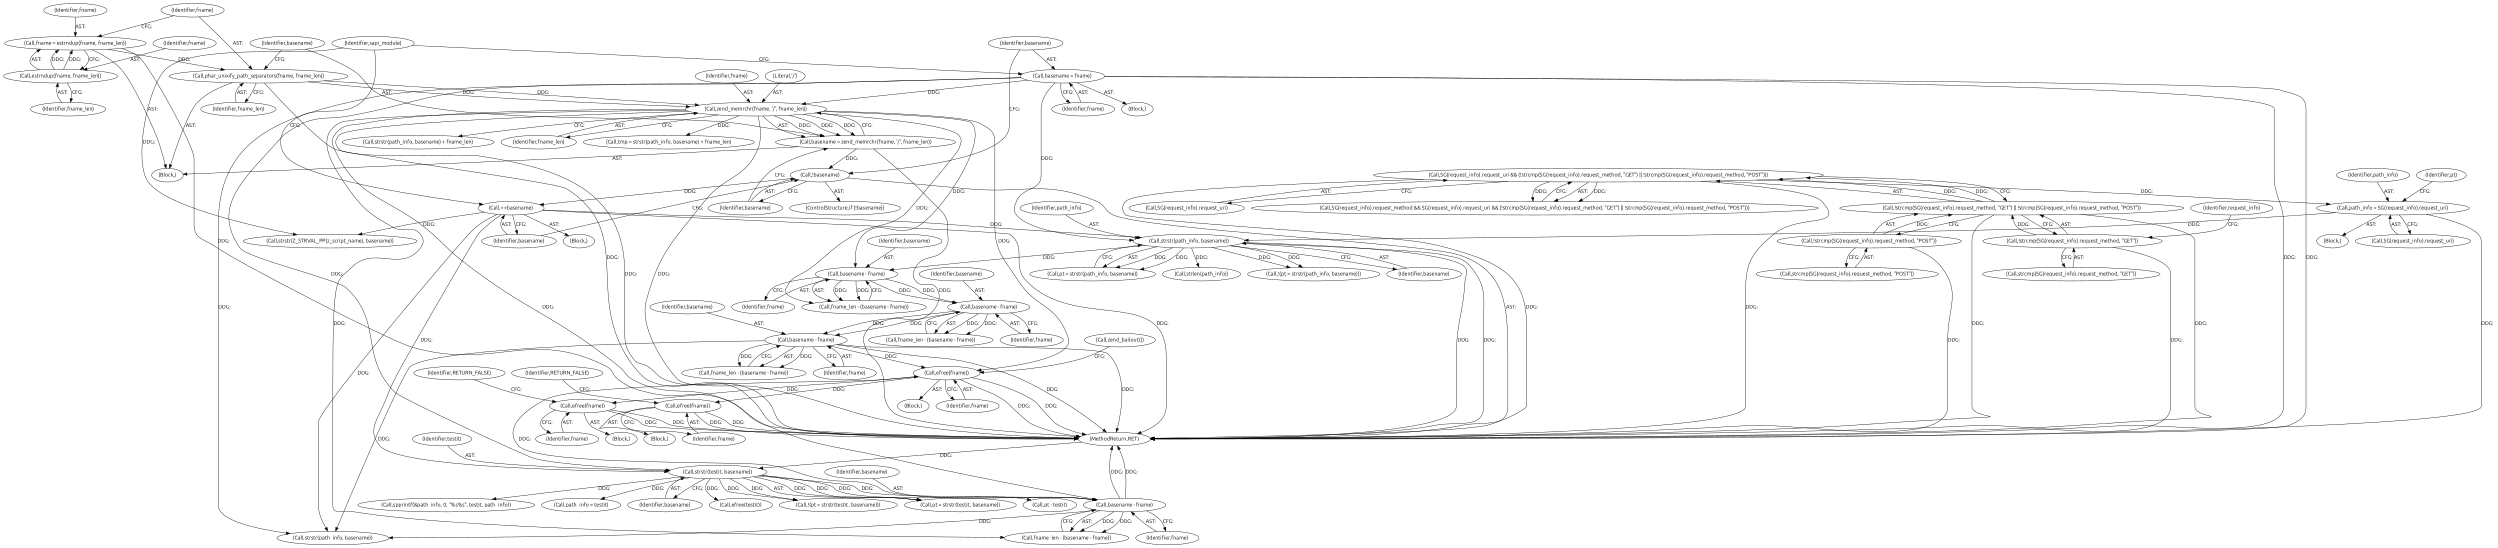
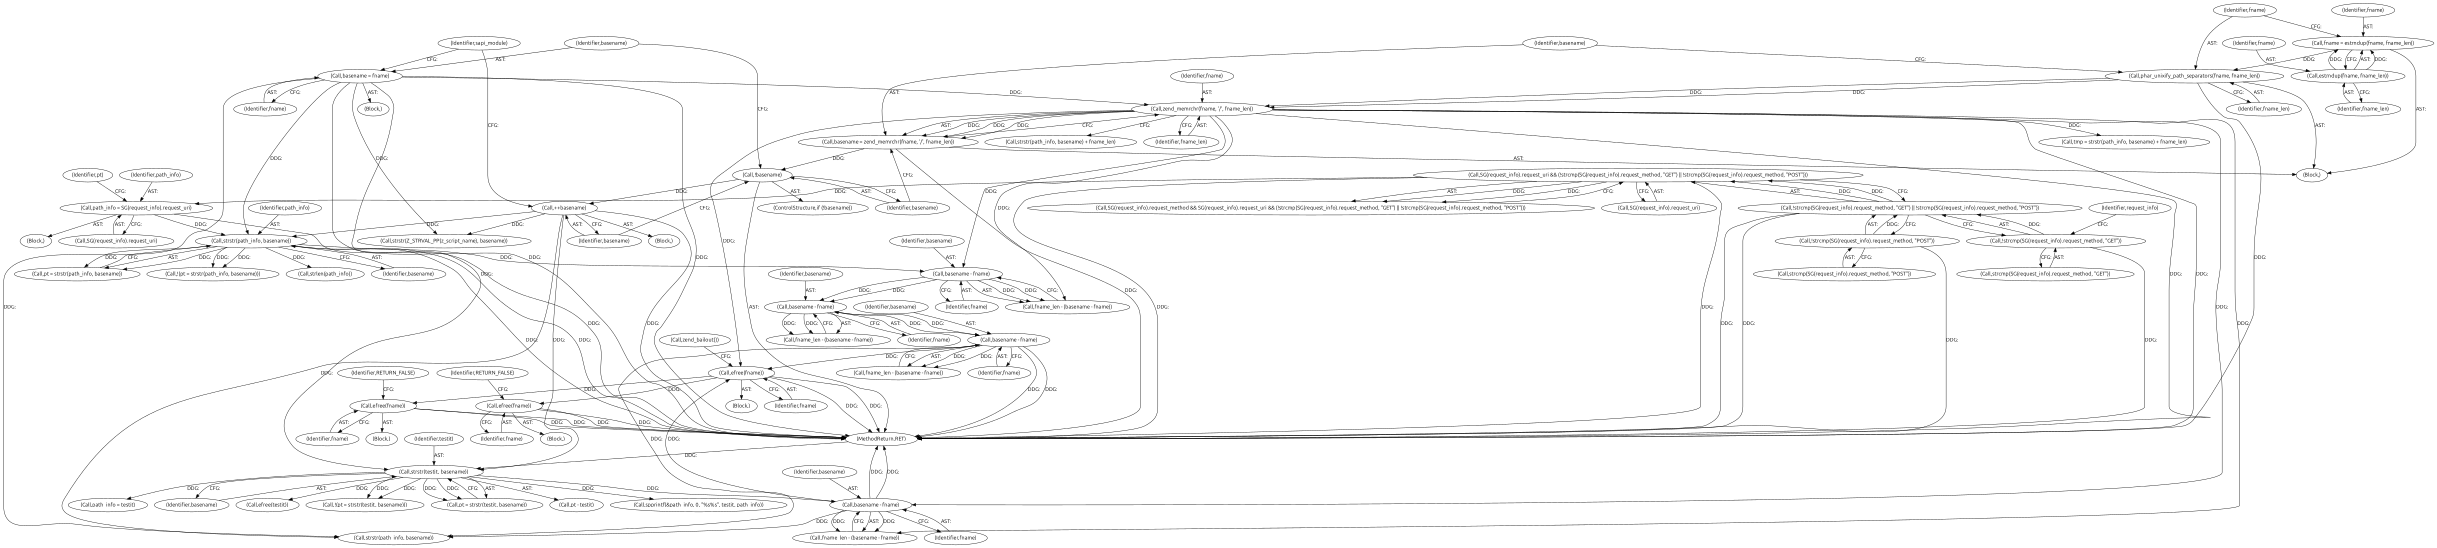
node "(Literal,'/')": removed
edge "(Identifier,sapi_module)" -> "(Call,strstr(Z_STRVAL_PP(z_script_name), basename))": now "(Call,basename = fname)" -> "(Call,strstr(Z_STRVAL_PP(z_script_name), basename))"
edge "(Call,fname = estrndup(fname, fname_len))" -> "(MethodReturn,RET)": removed, label "DDG:"
edge "(Call,pt = strstr(testit, basename))" -> "(Call,strstr(testit, basename))": added, label "CFG:"
edge "(Call,strstr(testit, basename))" -> "(Call,pt - testit)": label "DDG: " -> "AST: "
